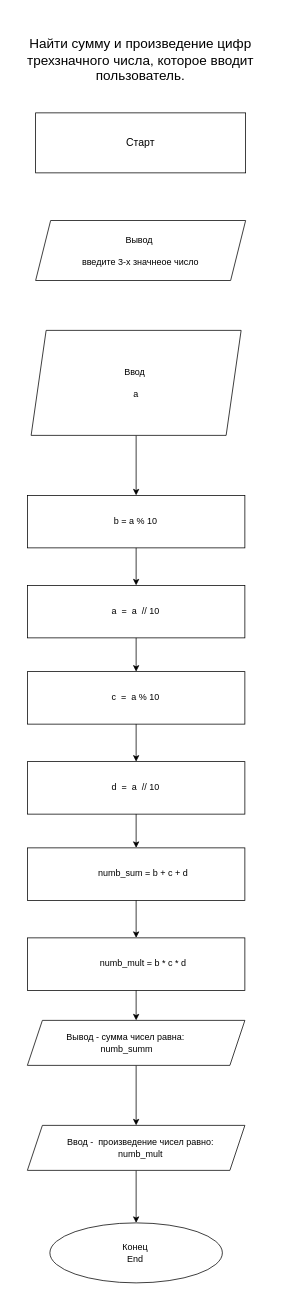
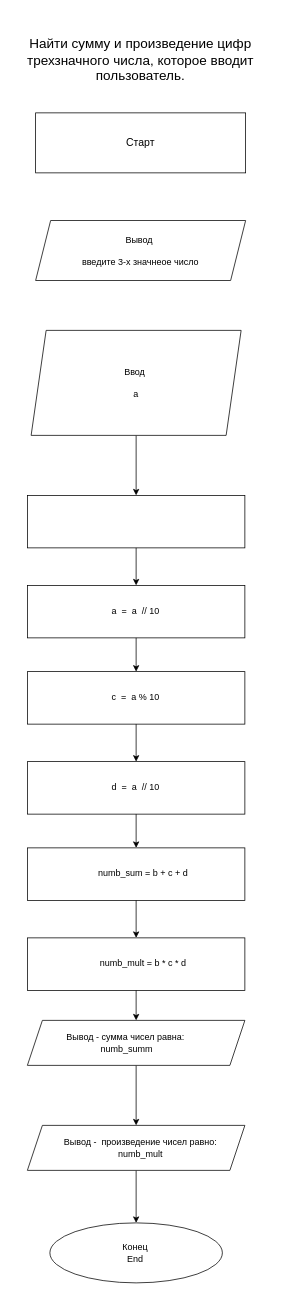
node "b = a % 10": removed
node "Ввод - произведение чисел равно: numb_mult": label "Ввод - произведение чисел равно: numb_mult" -> "Вывод - произведение чисел равно: numb_mult"
